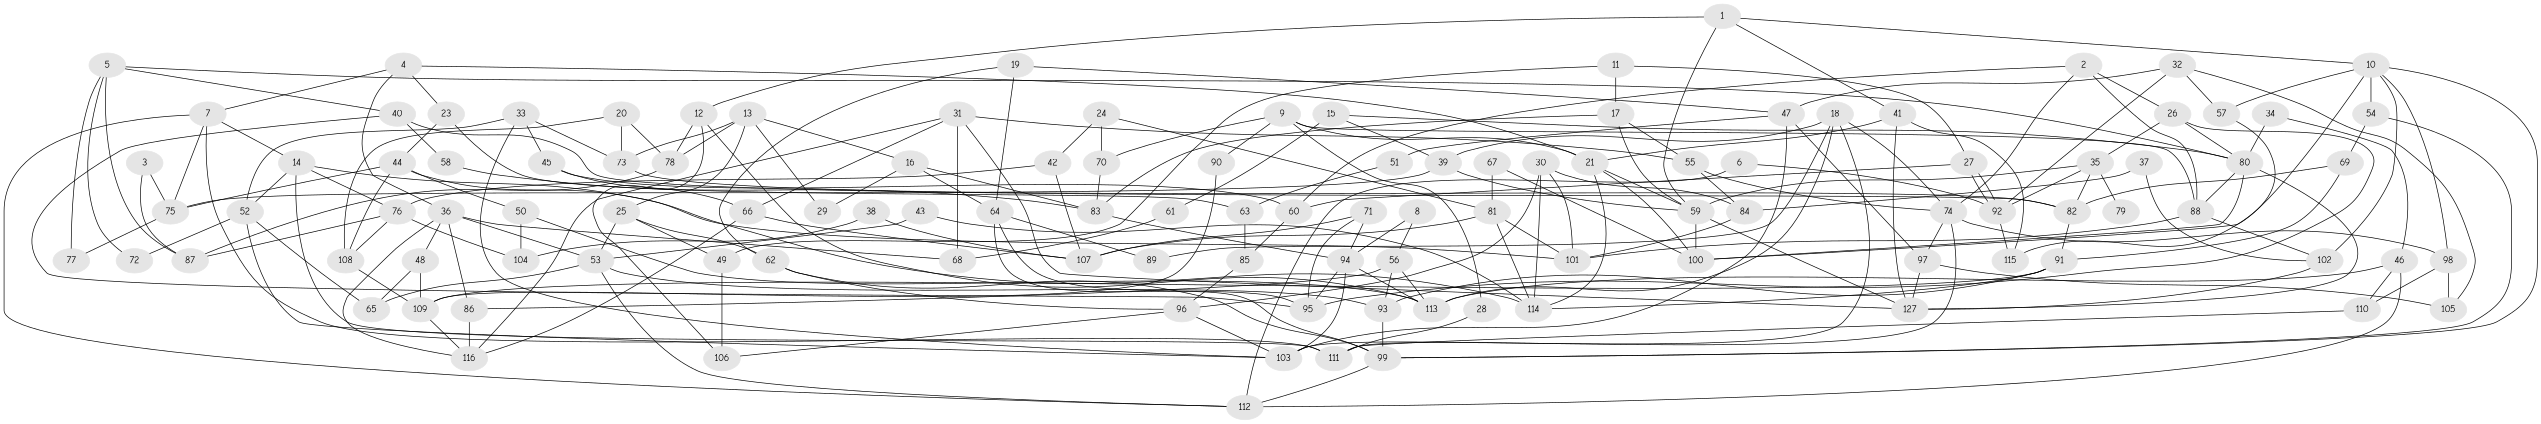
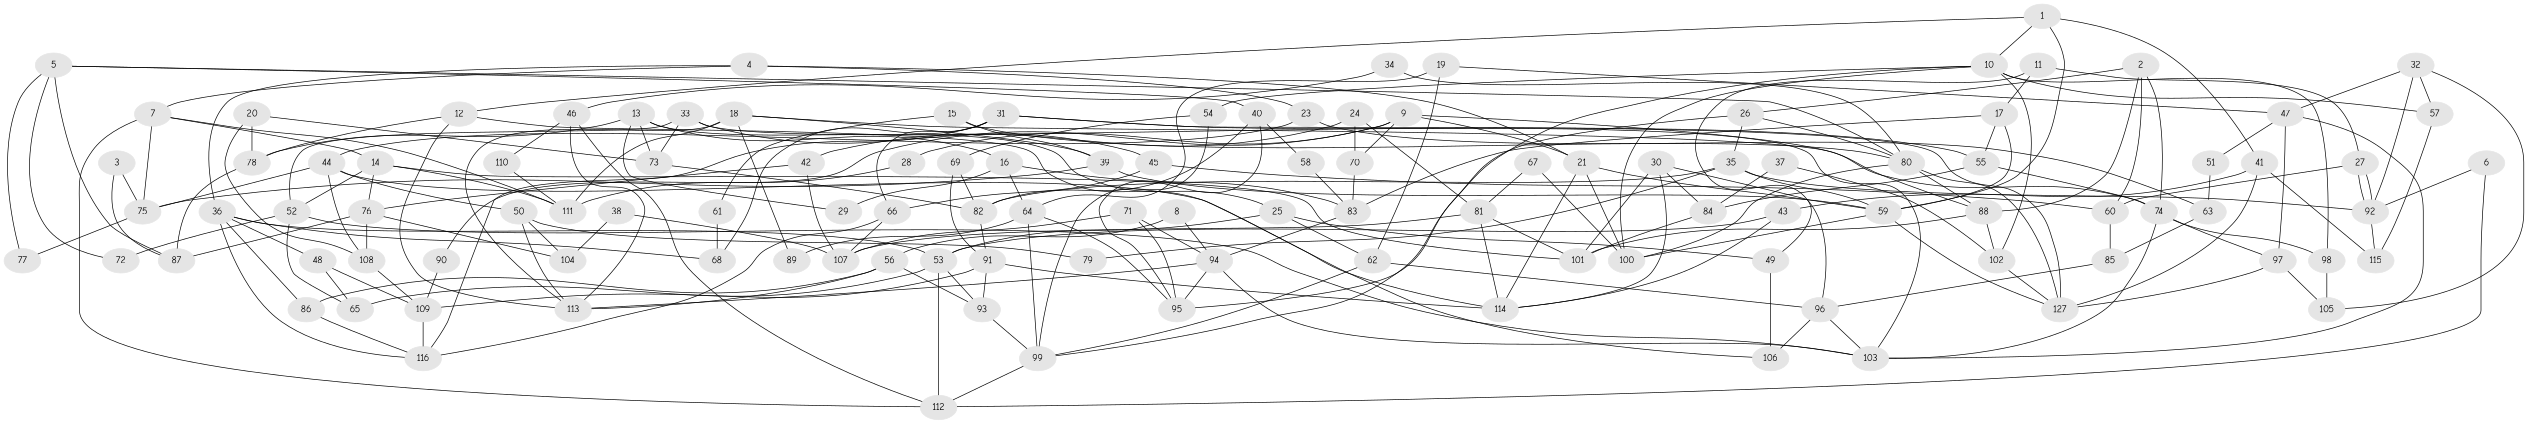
edge "41" -- "21": now "41" -- "43"
edge "50" -- "79": added
edge "98" -- "110": removed
